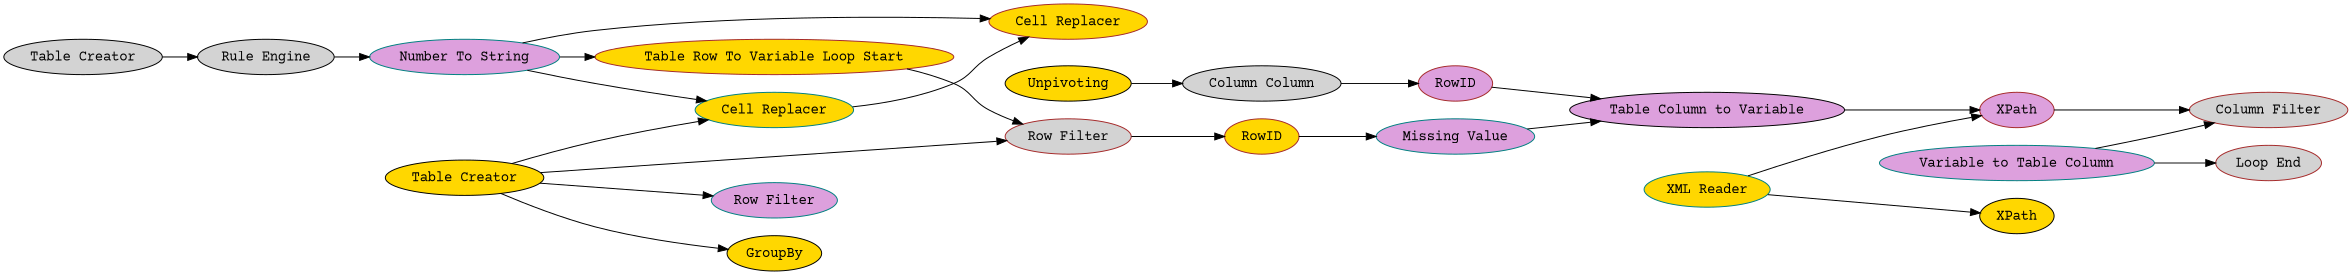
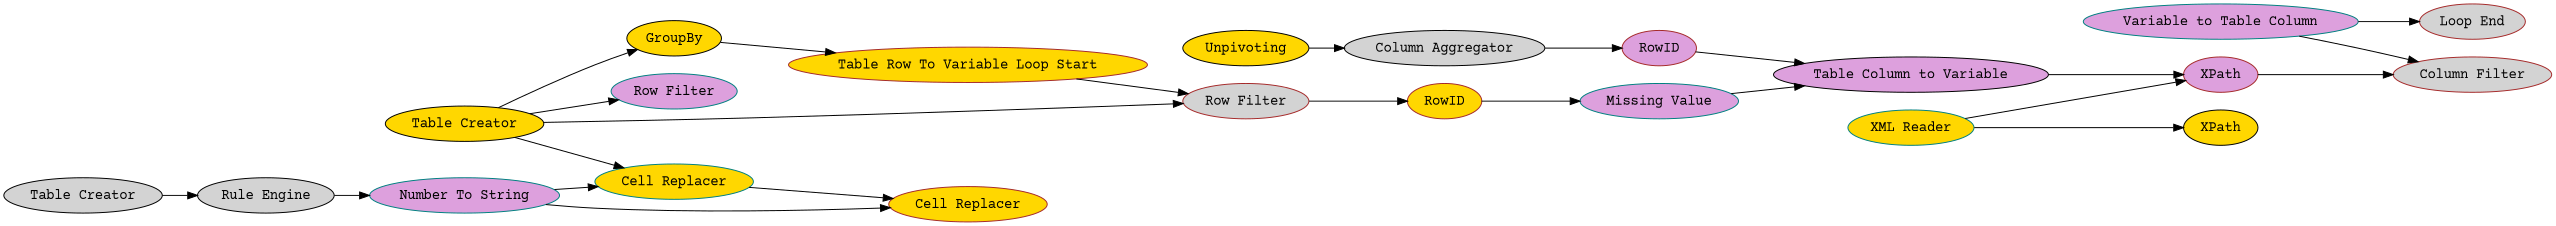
edge "Number To String" -> "Table Row To Variable Loop Start": now "GroupBy" -> "Table Row To Variable Loop Start"
node "Column Column": label "Column Column" -> "Column Aggregator"
